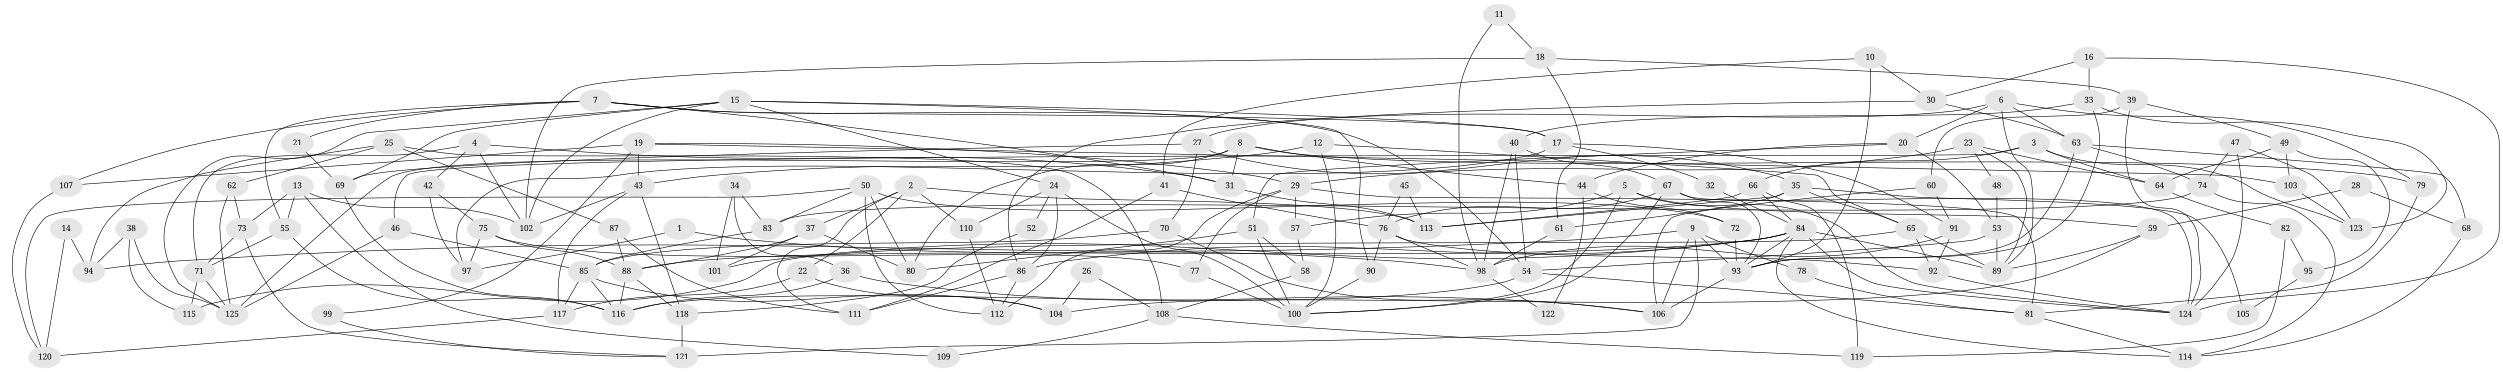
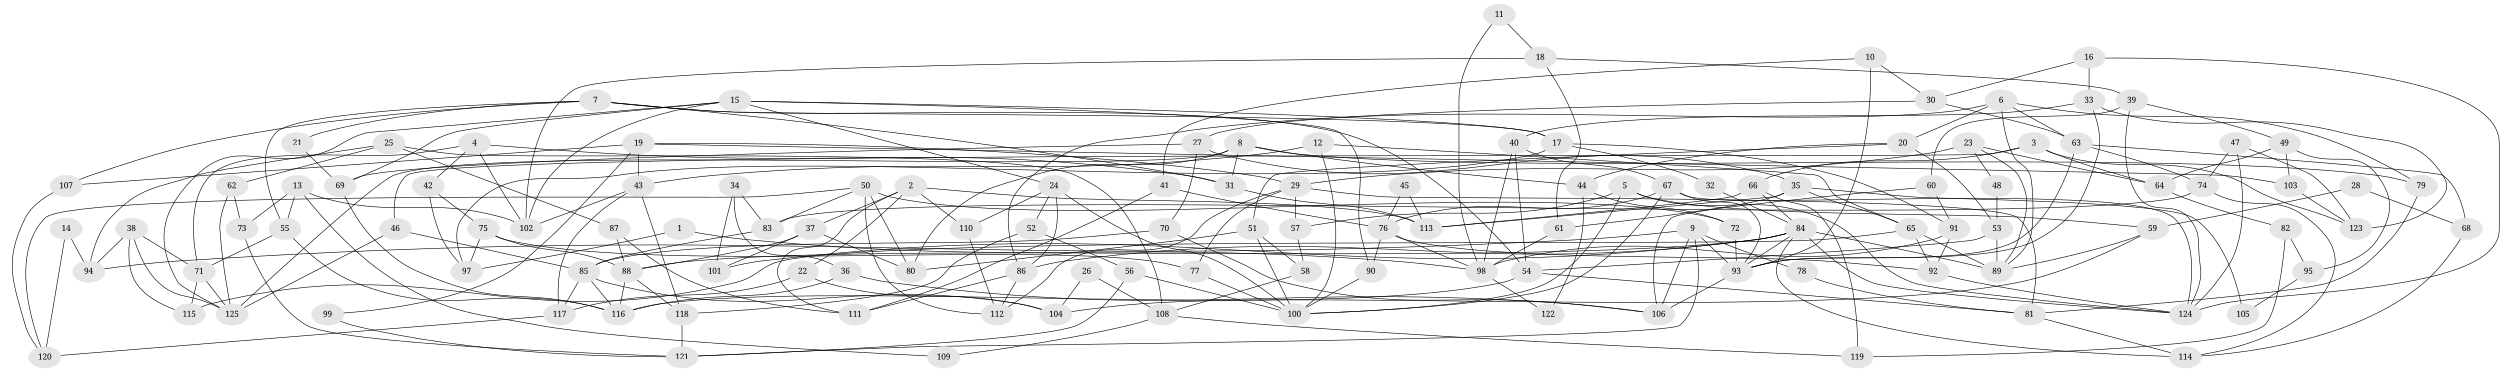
edge "73" -- "71": now "38" -- "71"
node "56": added
